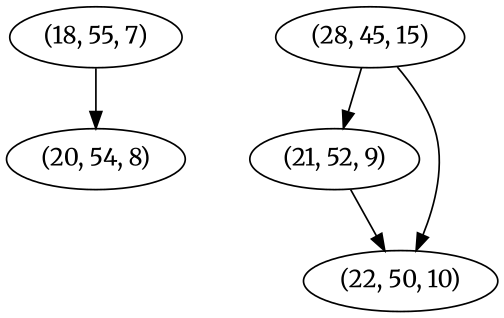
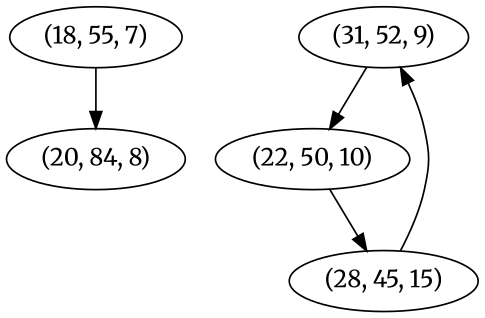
edge "(28, 45, 15)" -> "(22, 50, 10)": reversed
node "(20, 54, 8)": label "(20, 54, 8)" -> "(20, 84, 8)"
node "(21, 52, 9)": label "(21, 52, 9)" -> "(31, 52, 9)"
